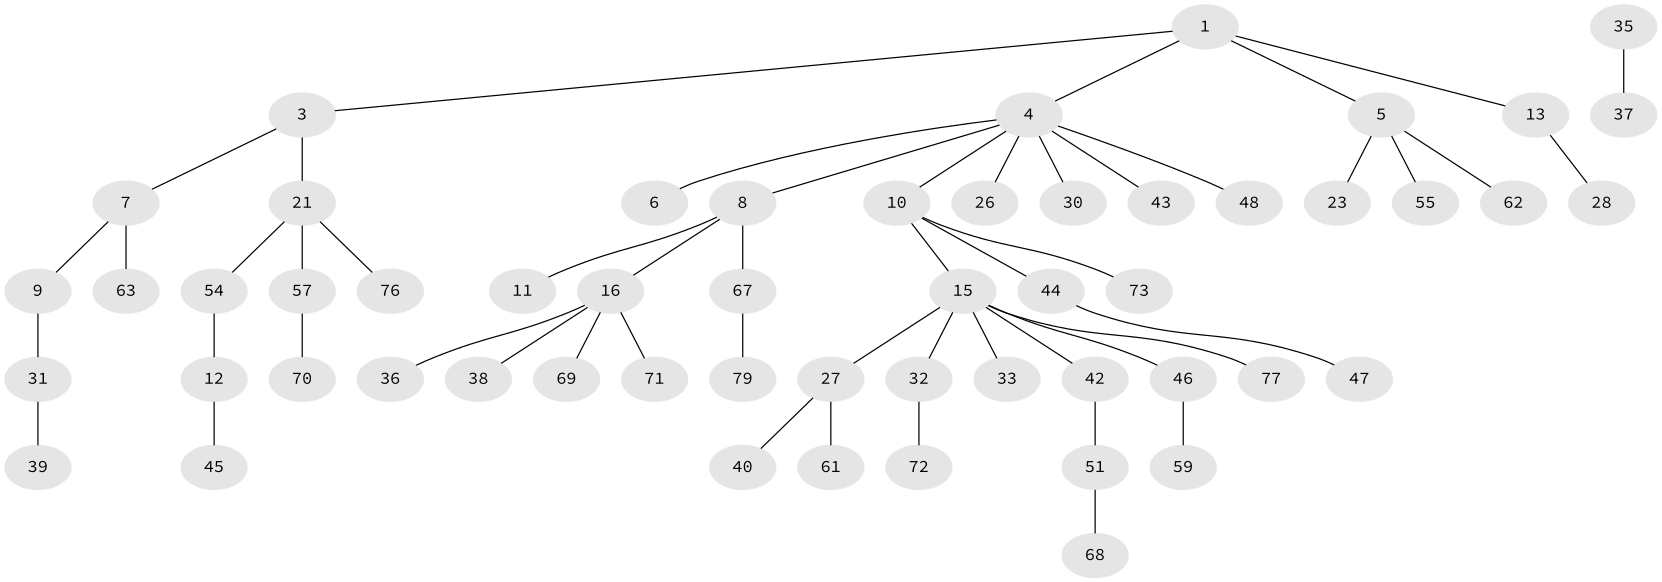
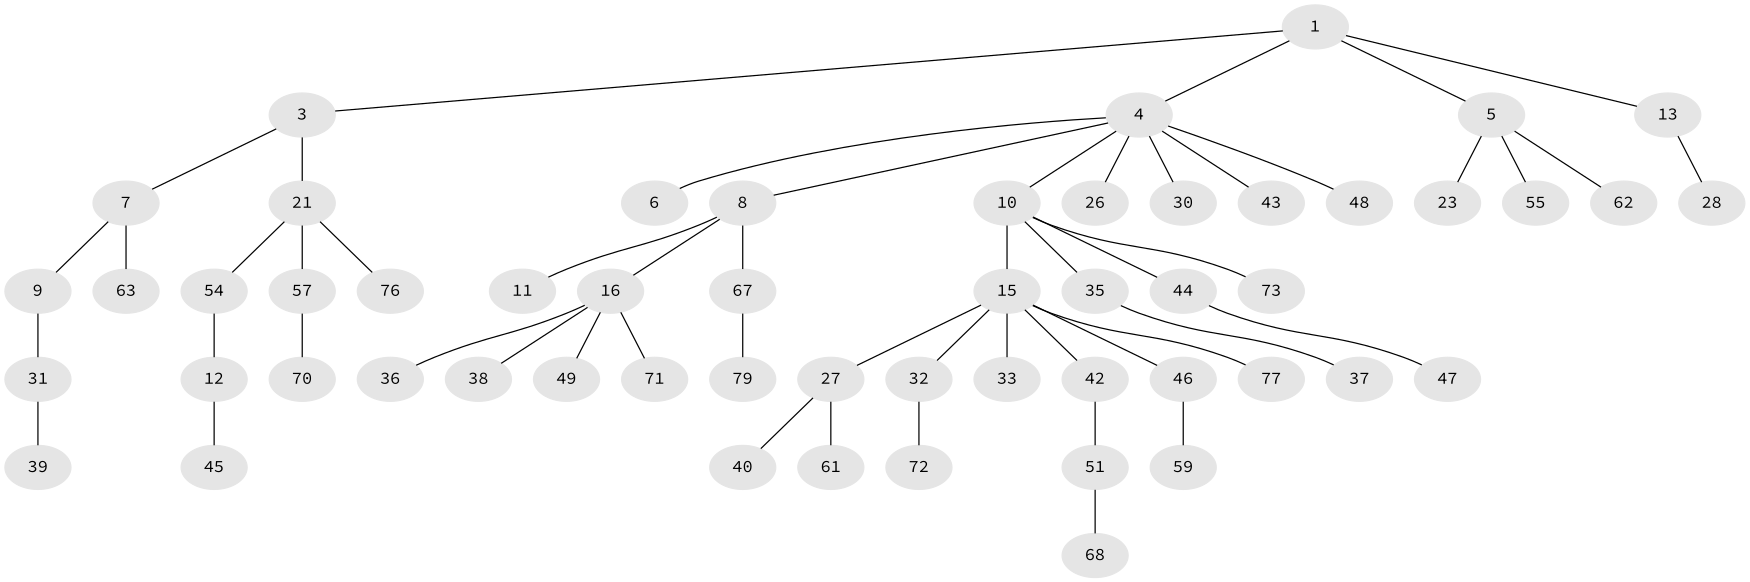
edge "10" -- "35": added
node "69": label "69" -> "49"
